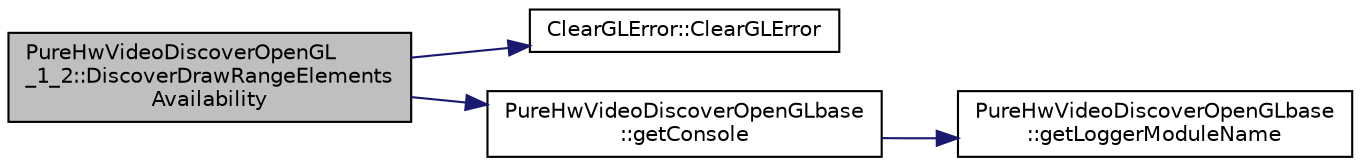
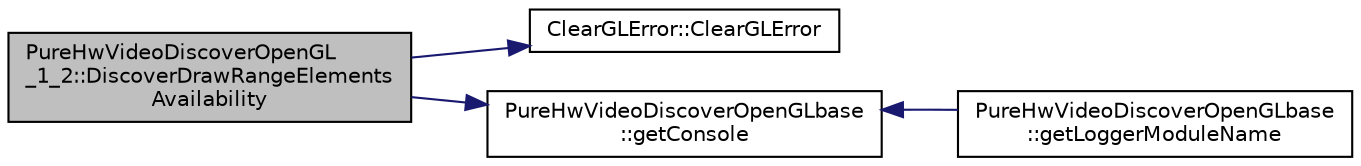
edge "PureHwVideoDiscoverOpenGLbase ::getConsole" -> "PureHwVideoDiscoverOpenGLbase ::getLoggerModuleName": reversed
